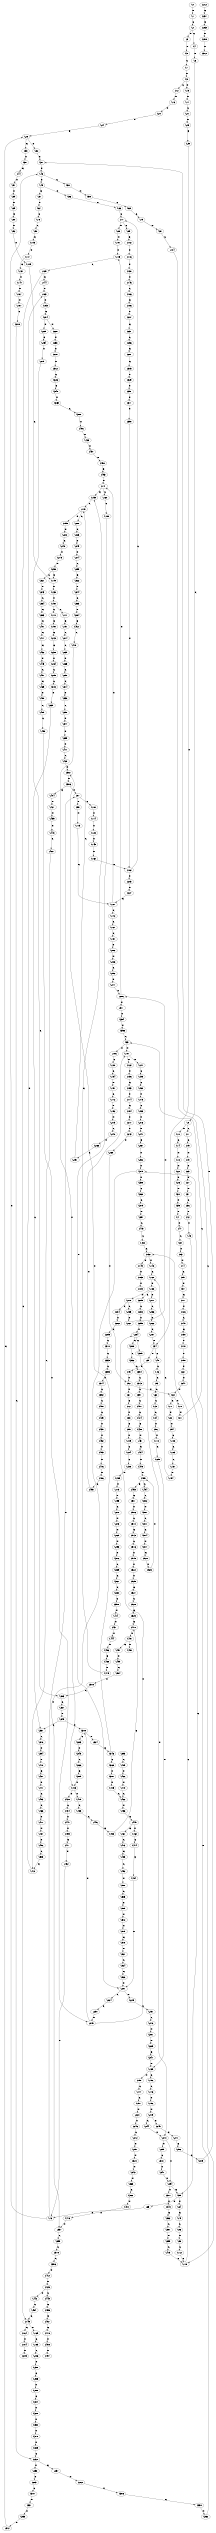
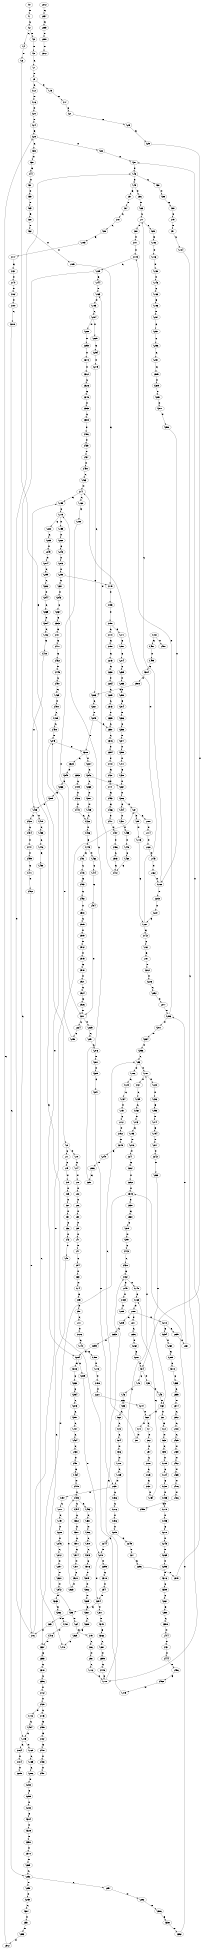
edge "S470" -> "S481": removed, label "T"
